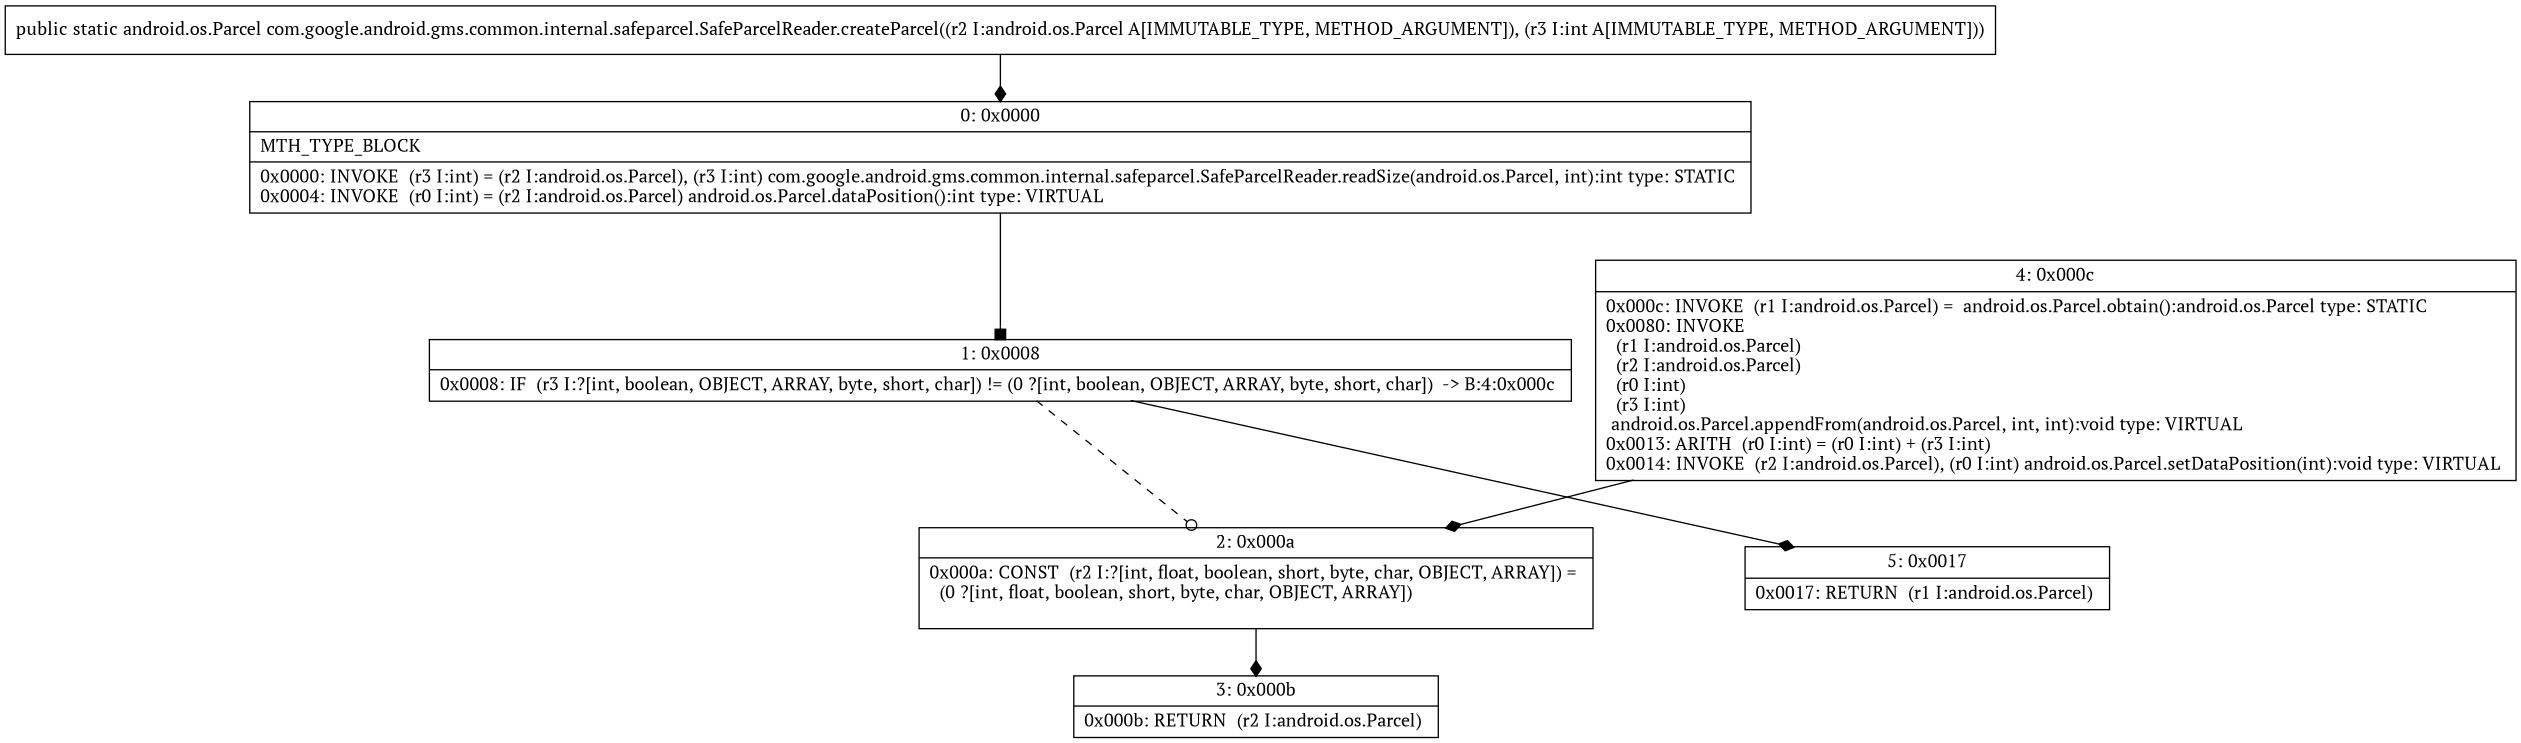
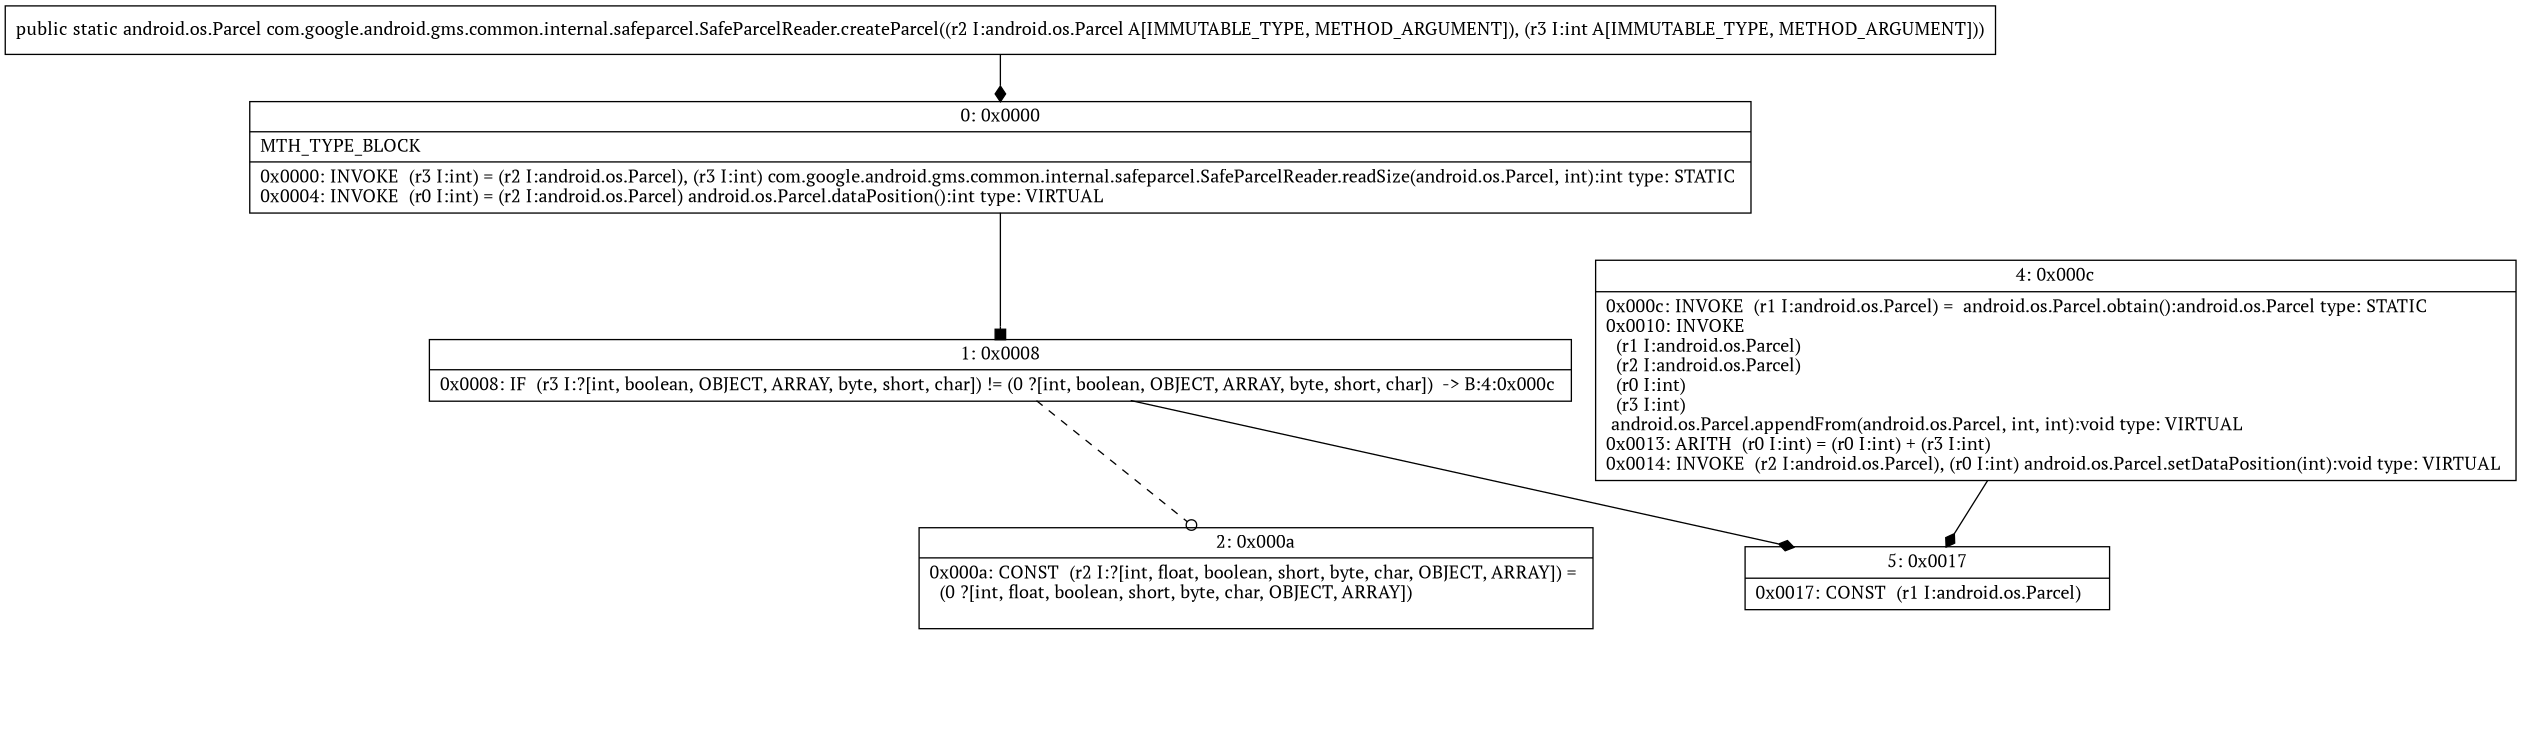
node "4: 0x000c": text "0x0080: INVOKE" -> "0x0010: INVOKE"
edge "4: 0x000c" -> "2: 0x000a": now "4: 0x000c" -> "5: 0x0017"
node "5: 0x0017": text "0x0017: RETURN  (r1 I:android.os.Parcel)" -> "0x0017: CONST  (r1 I:android.os.Parcel)"
node "3: 0x000b": removed
